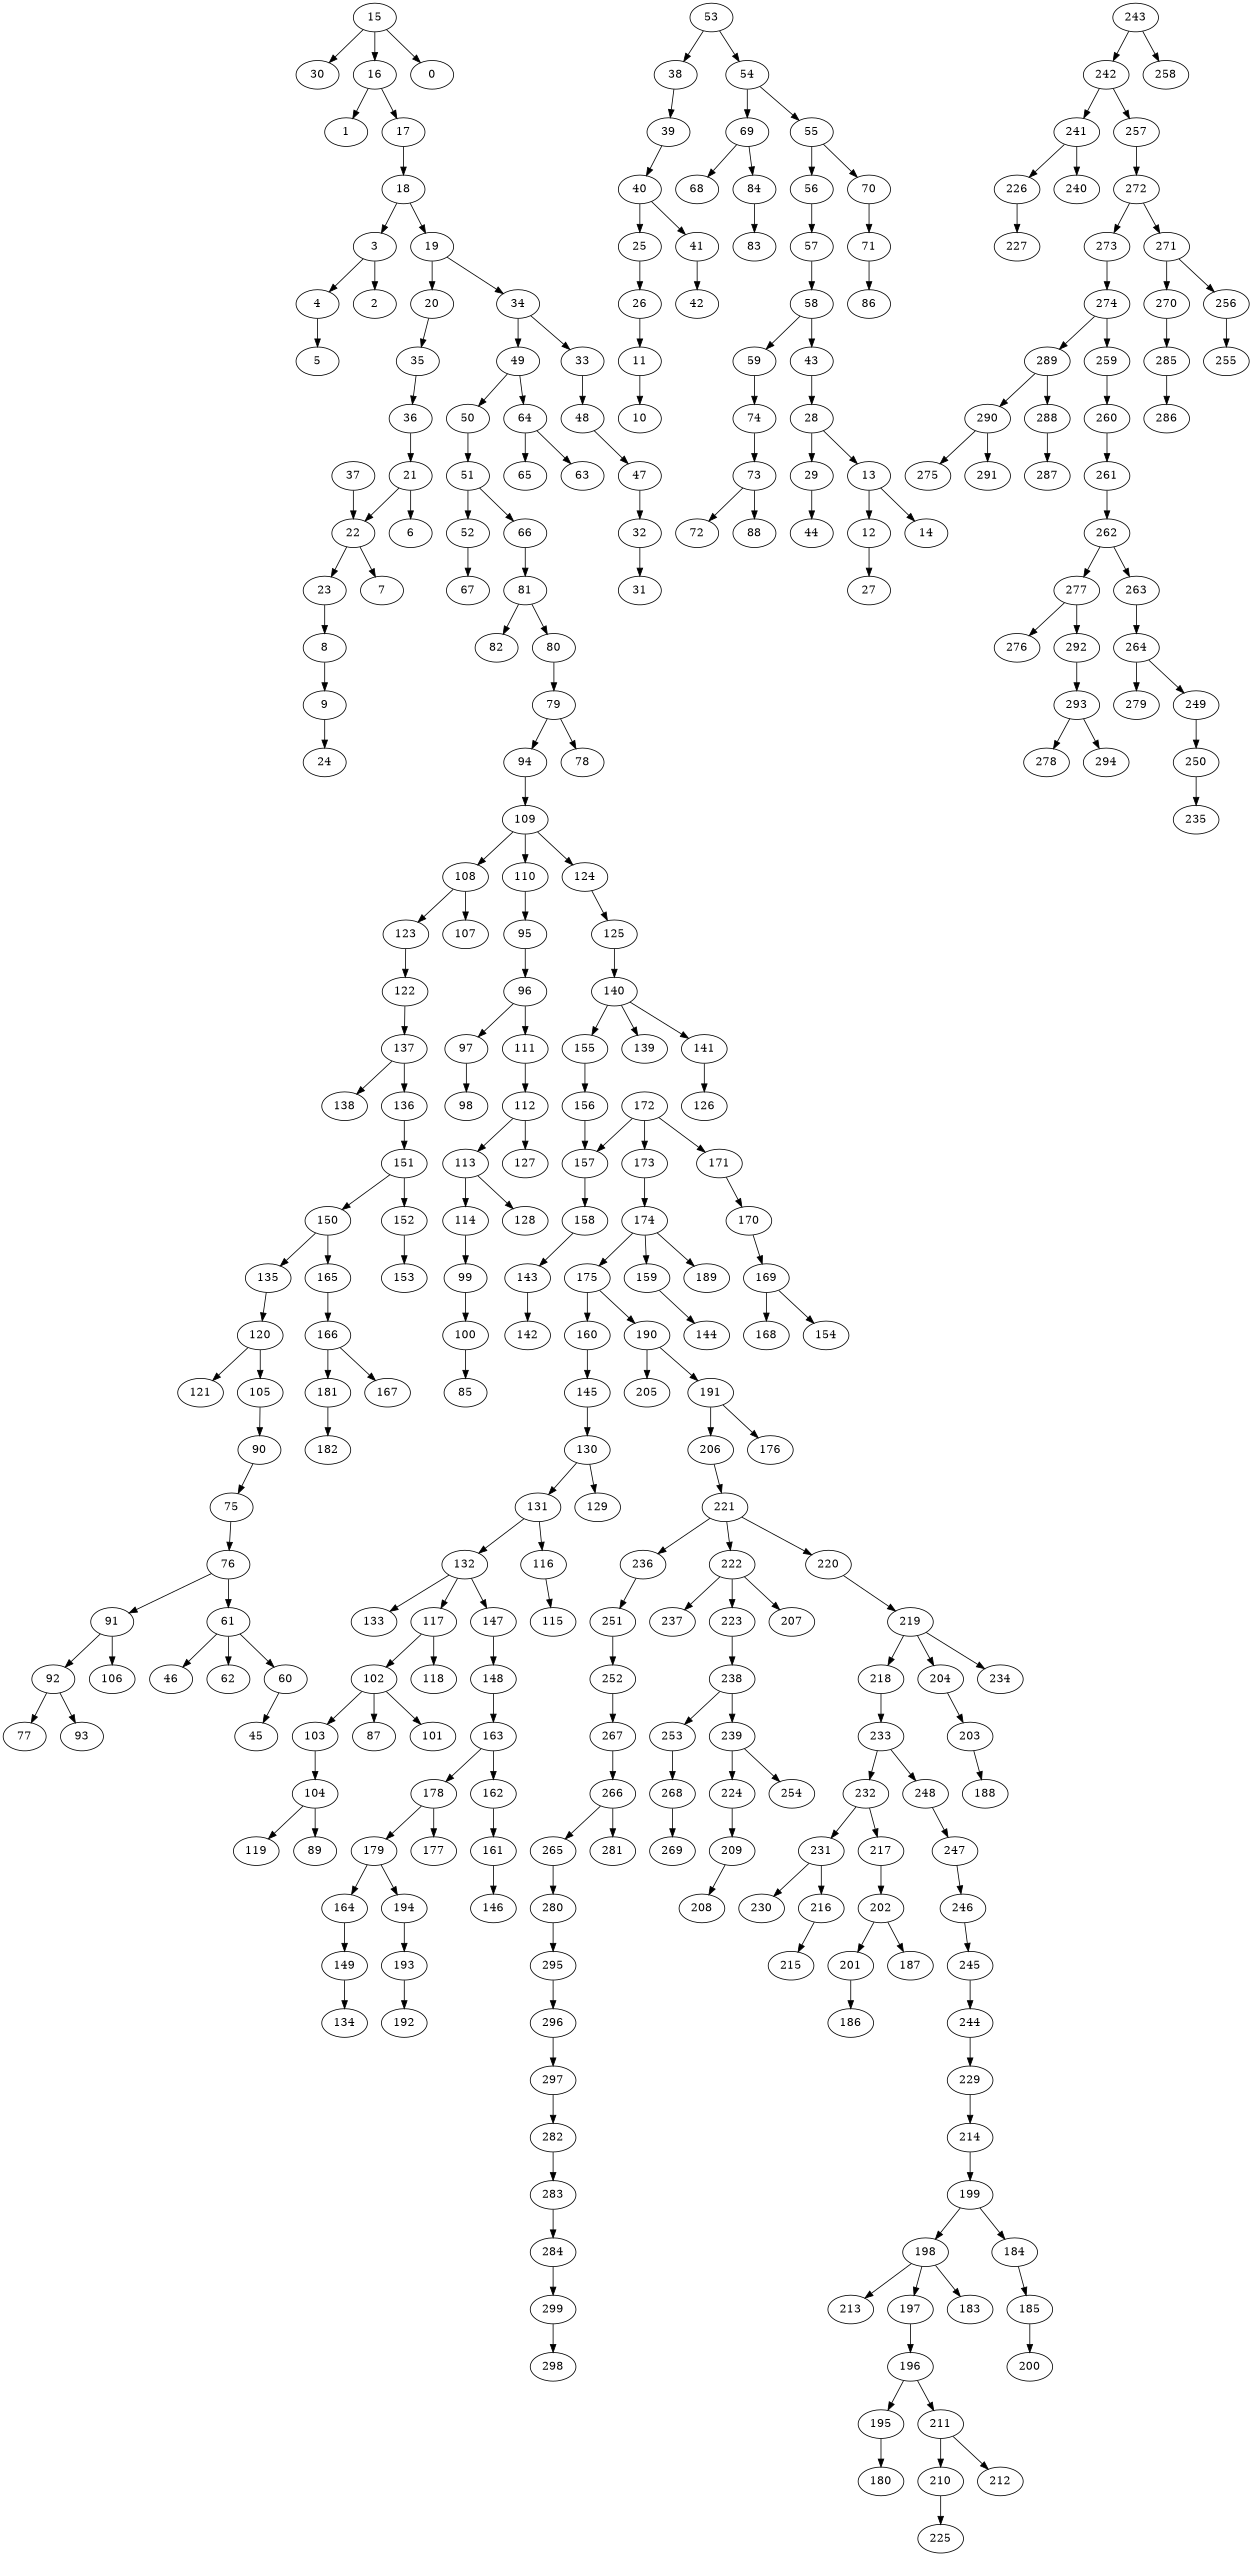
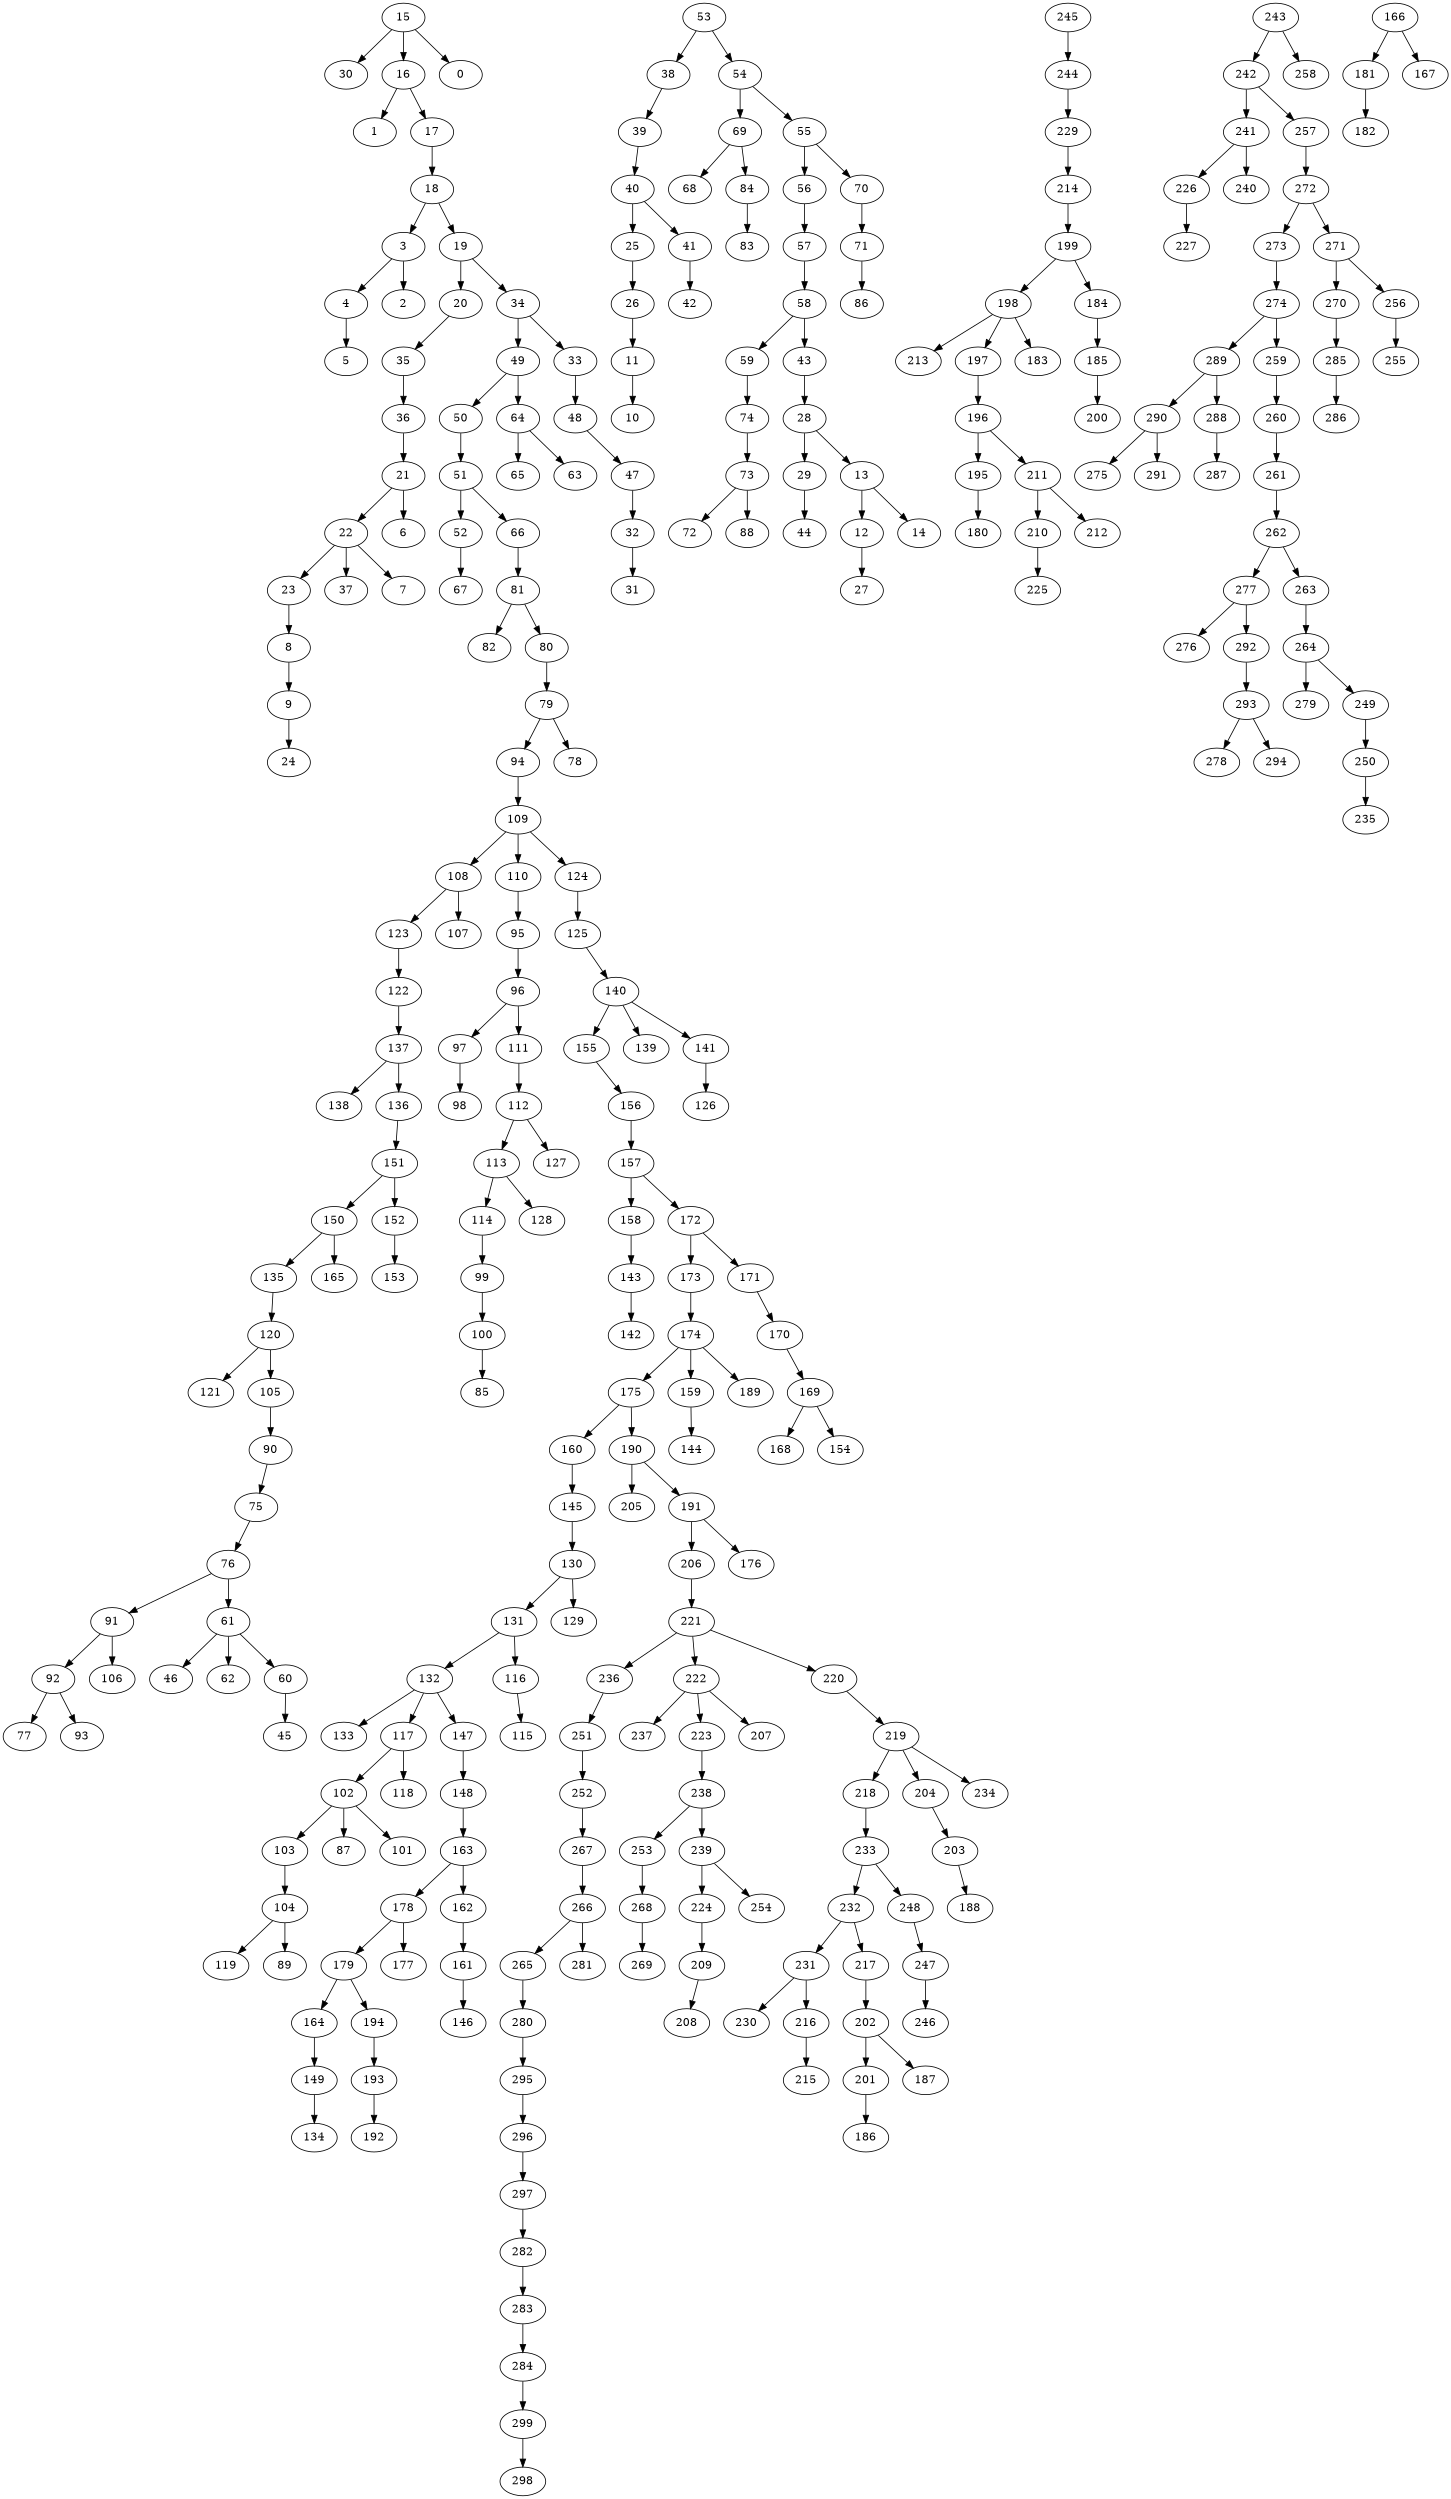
edge "37" -> "22": reversed
edge "172" -> "157": reversed
edge "165" -> "166": removed
edge "246" -> "245": removed
